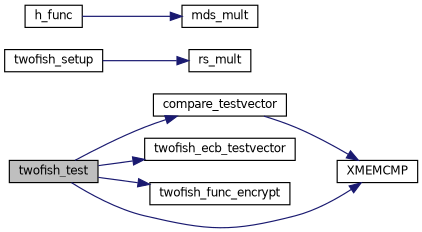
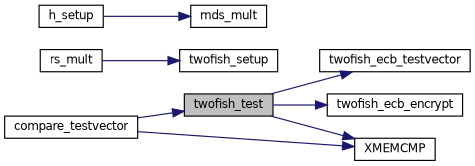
node "h_func": label "h_func" -> "h_setup"
edge "twofish_setup" -> "rs_mult": reversed
edge "twofish_test" -> "compare_testvector": reversed
node "twofish_func_encrypt": label "twofish_func_encrypt" -> "twofish_ecb_encrypt"
